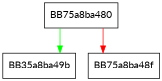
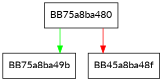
node "BB35a8ba49b": label "BB35a8ba49b" -> "BB75a8ba49b"
node "BB75a8ba48f": label "BB75a8ba48f" -> "BB45a8ba48f"
